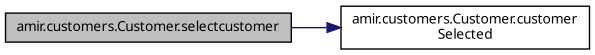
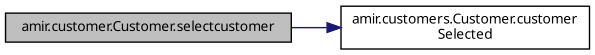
node "amir.customers.Customer.selectcustomer": label "amir.customers.Customer.selectcustomer" -> "amir.customer.Customer.selectcustomer"
